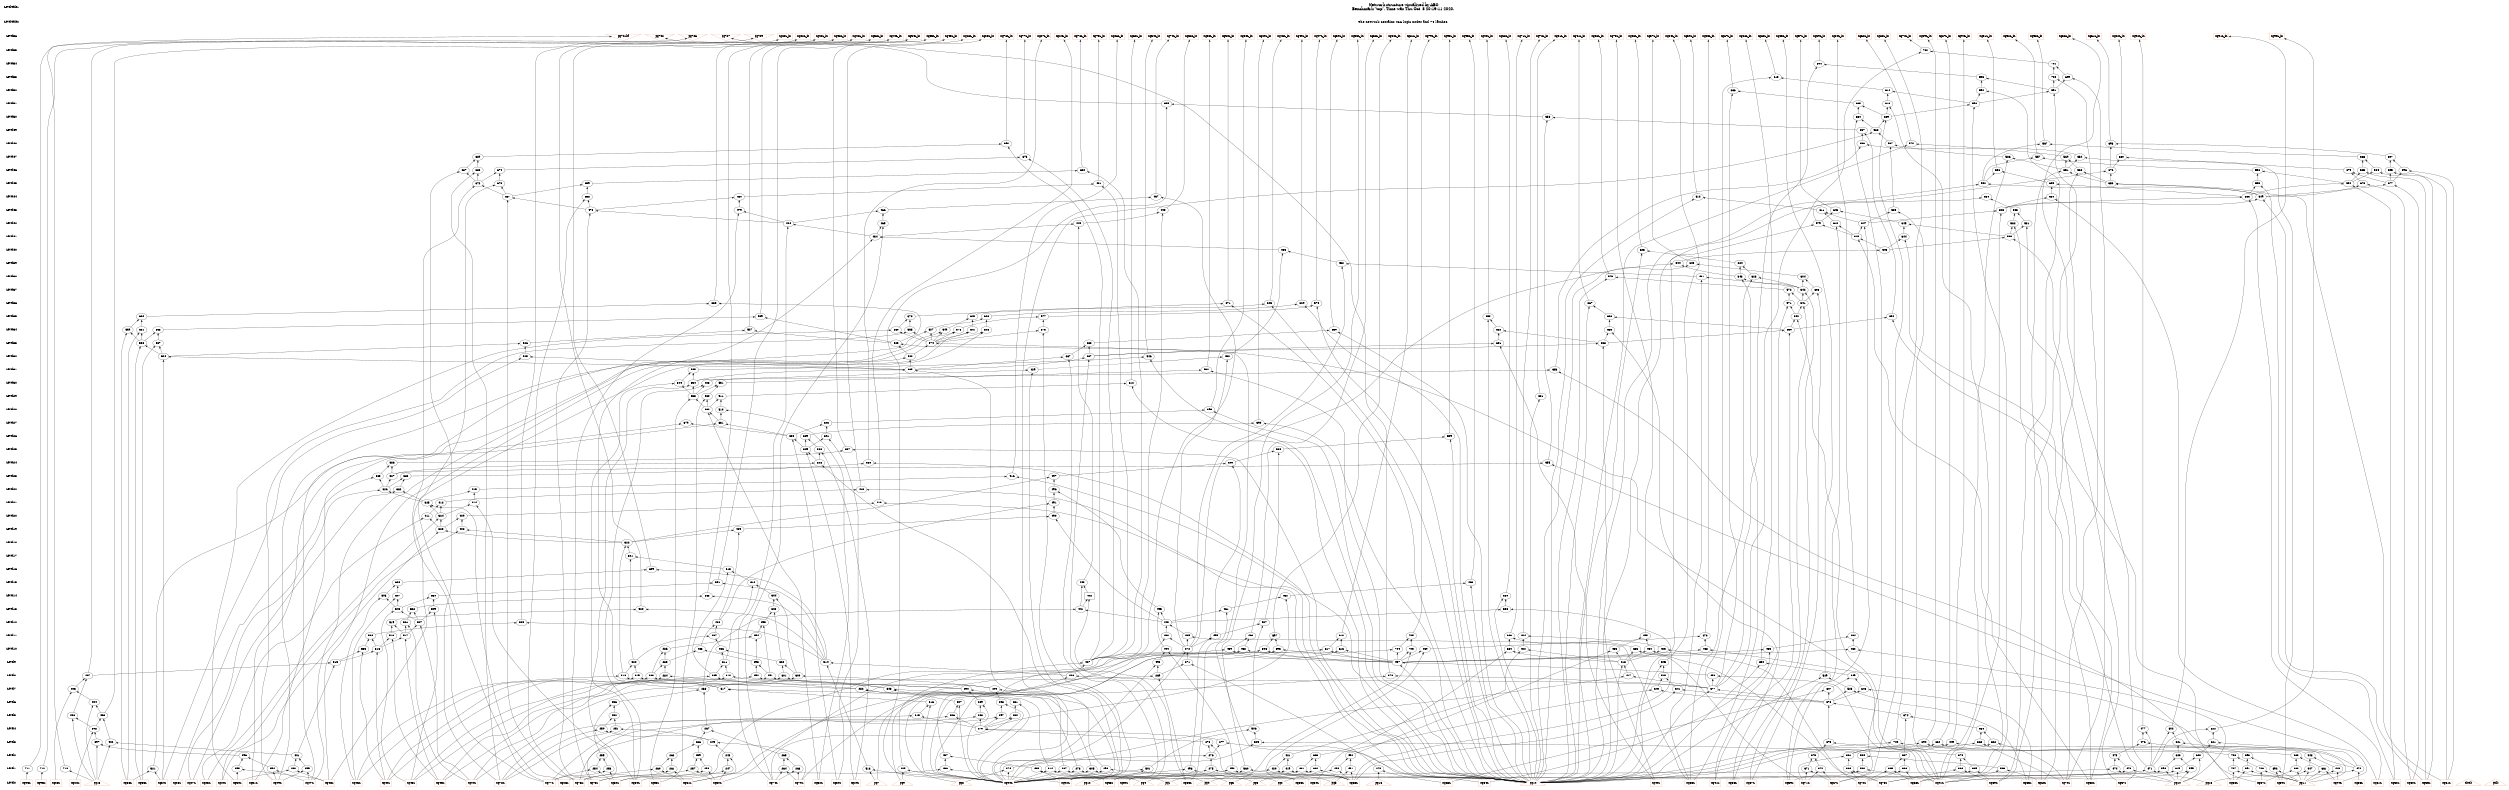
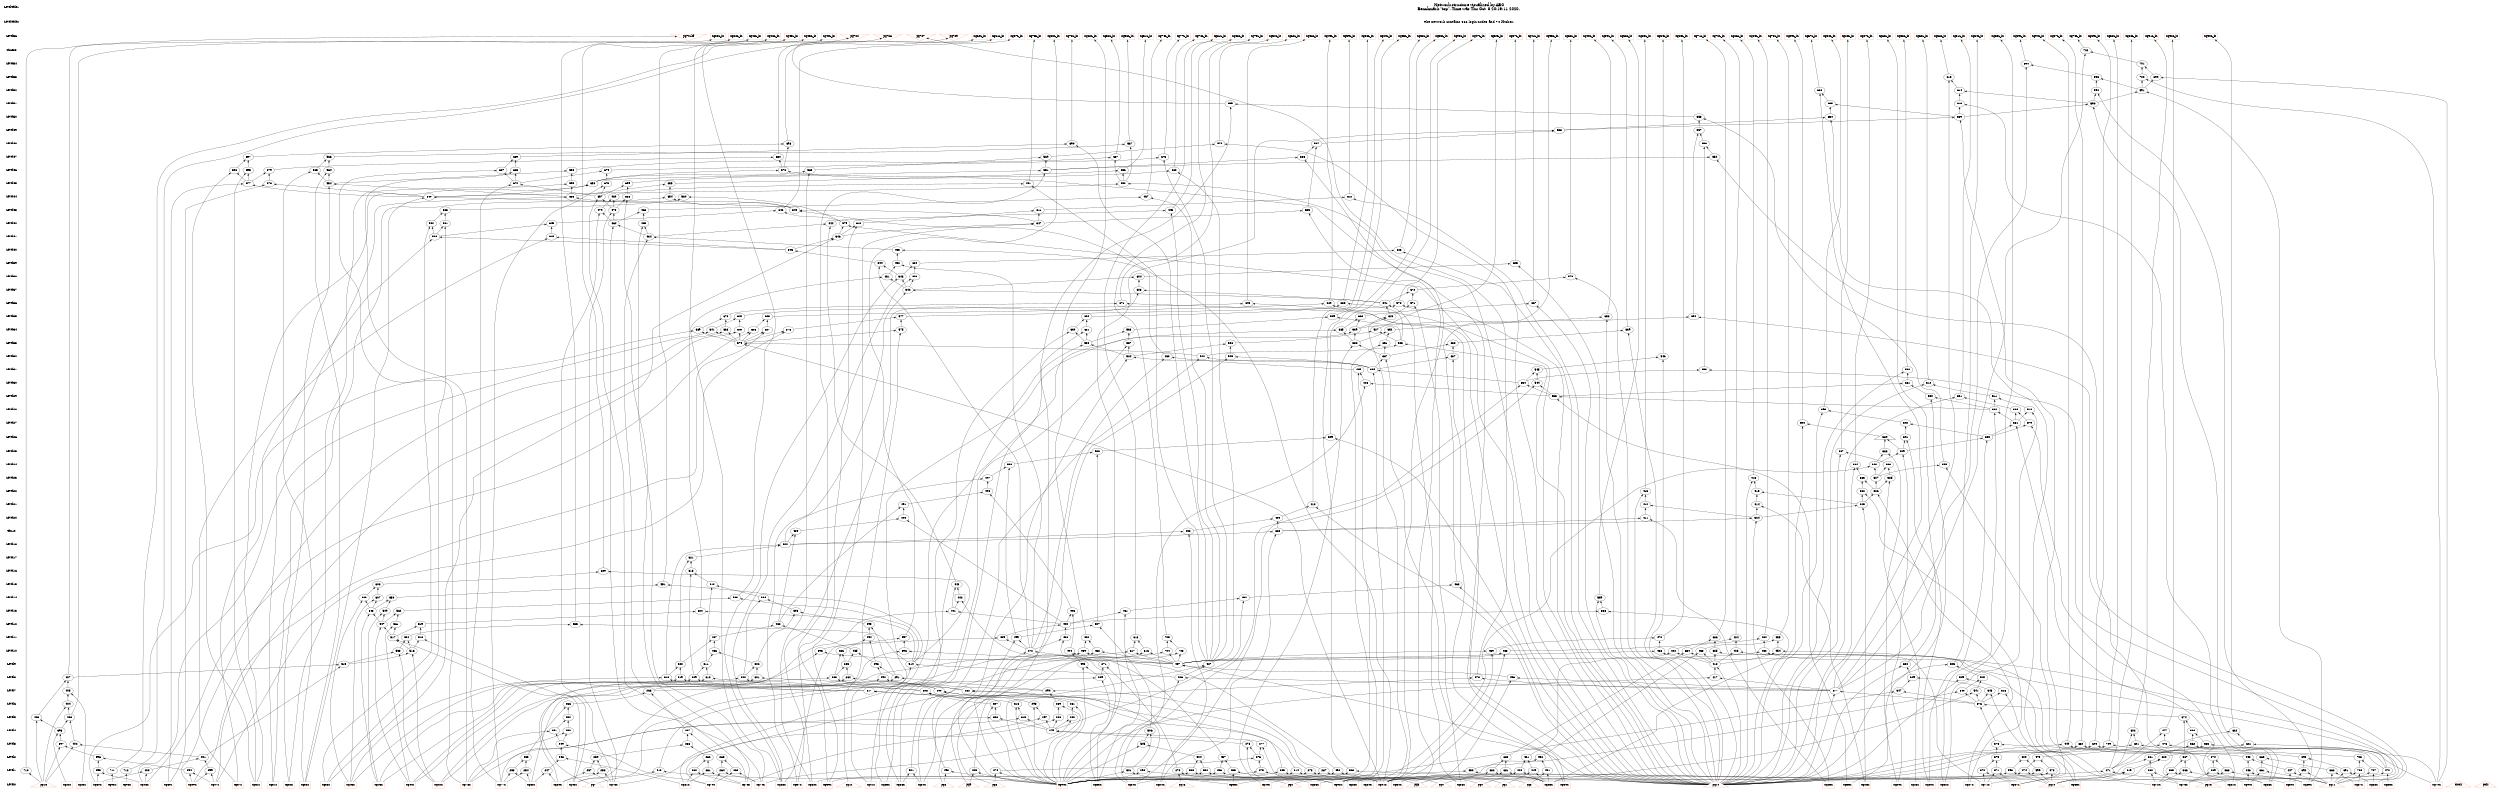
node "Level55": label "Level55" -> "Time55"
node "380": added
node "389": shape ellipse -> triangle
node "Level19": label "Level19" -> "Thu19"
